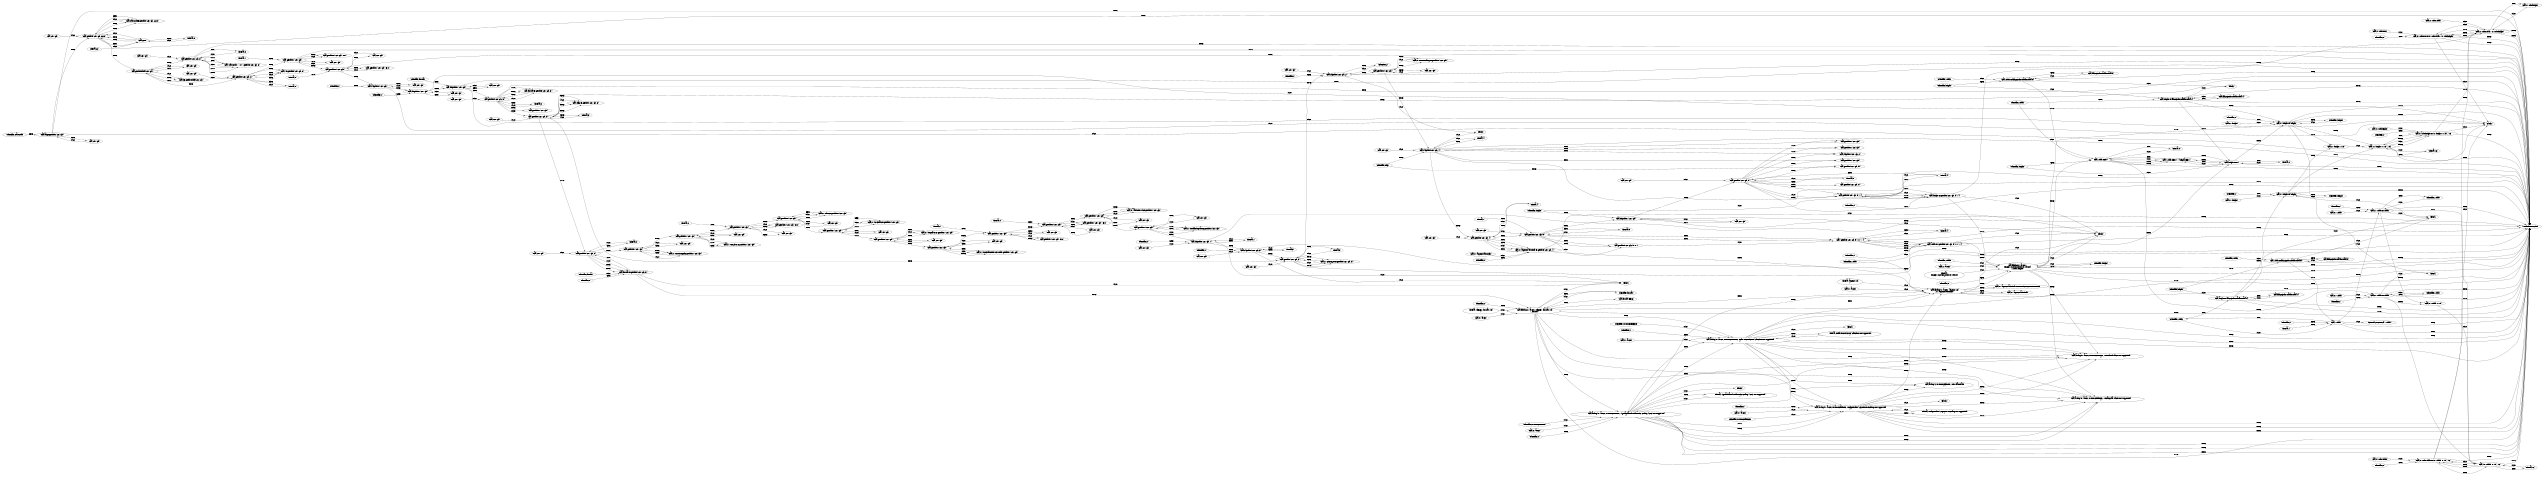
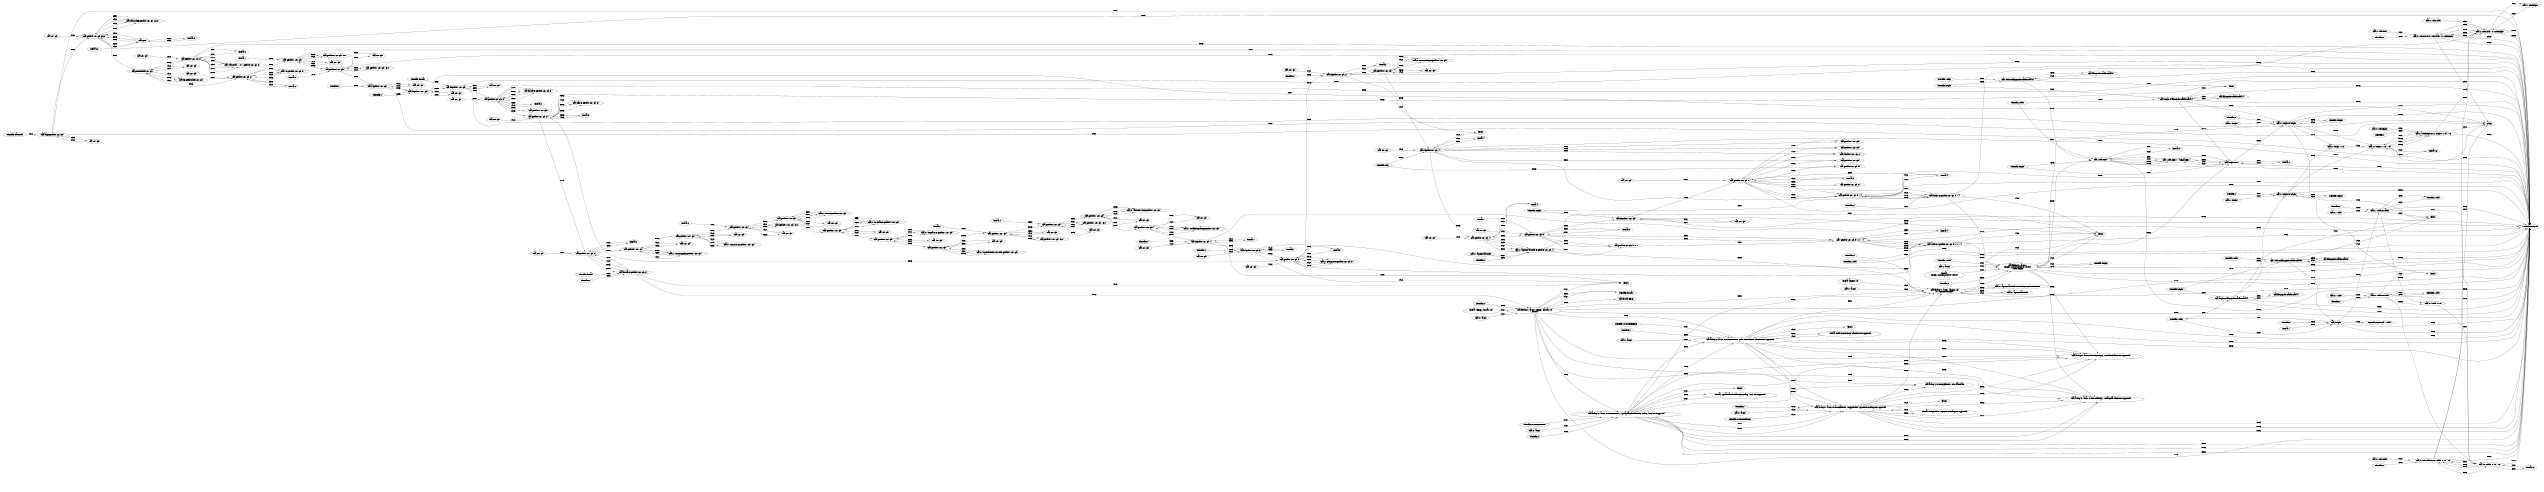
node "(Selection,2)": label "(Selection,2)" -> "(Literal,2)"
edge "(Identifier,startcode)" -> "(Call,align_get_bits(&s->gb))": label "CFG: " -> "AST: "
node "(MethodReturn,int)": label "(MethodReturn,int)" -> "(MethodReturn,vlc)"
node "(Call,!width)": label "(Call,!width)" -> "(Call,!height)"
